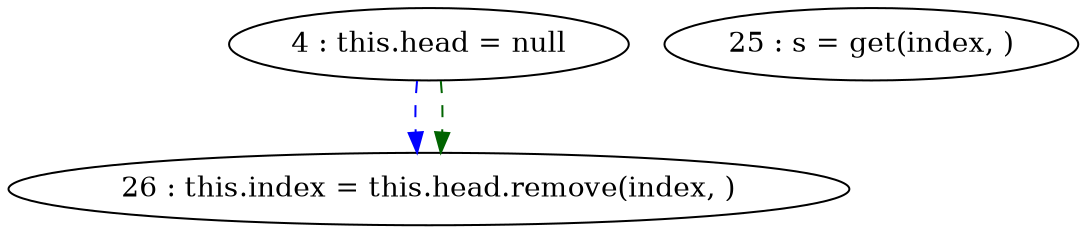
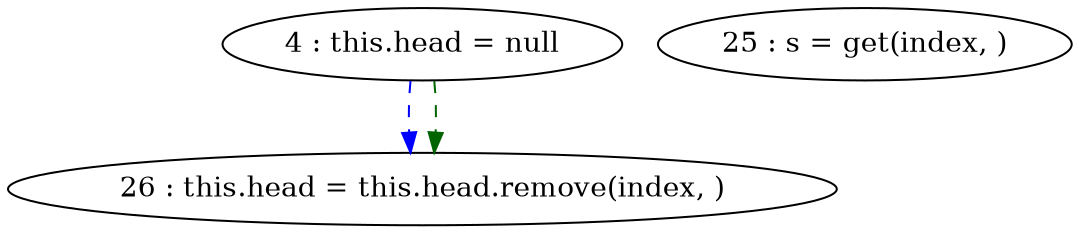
node "26 : this.index = this.head.remove(index, )": label "26 : this.index = this.head.remove(index, )" -> "26 : this.head = this.head.remove(index, )"
